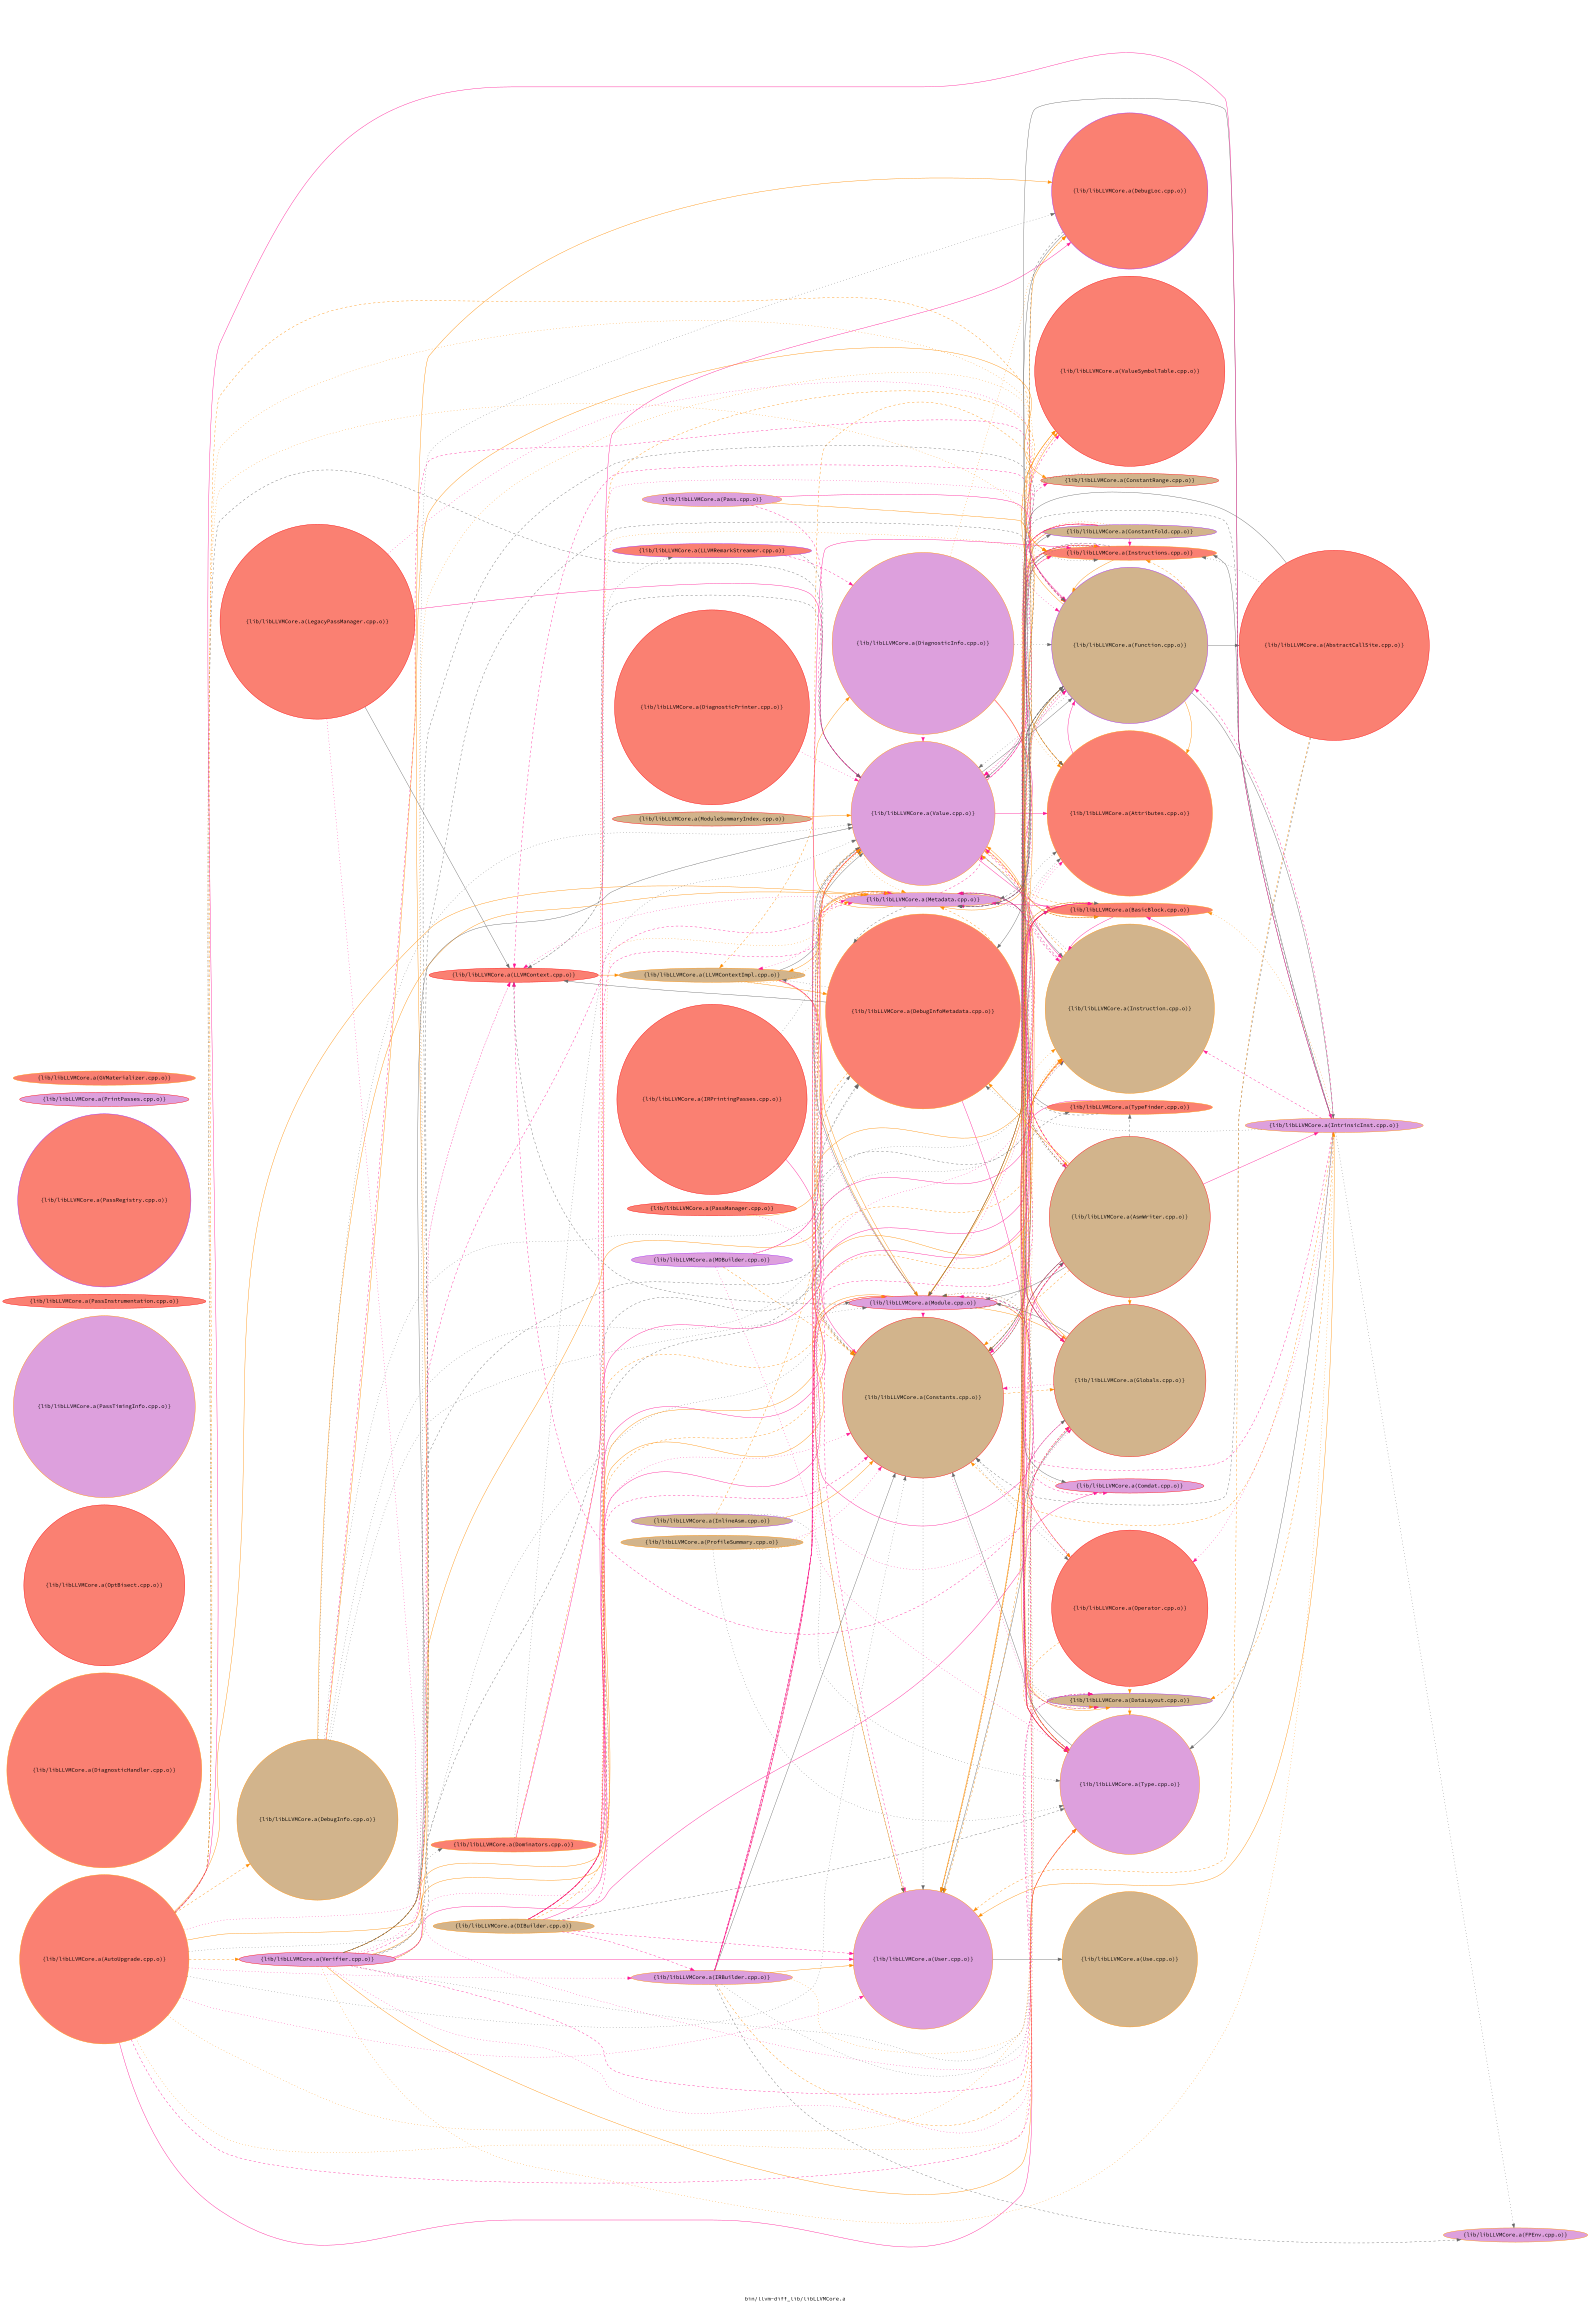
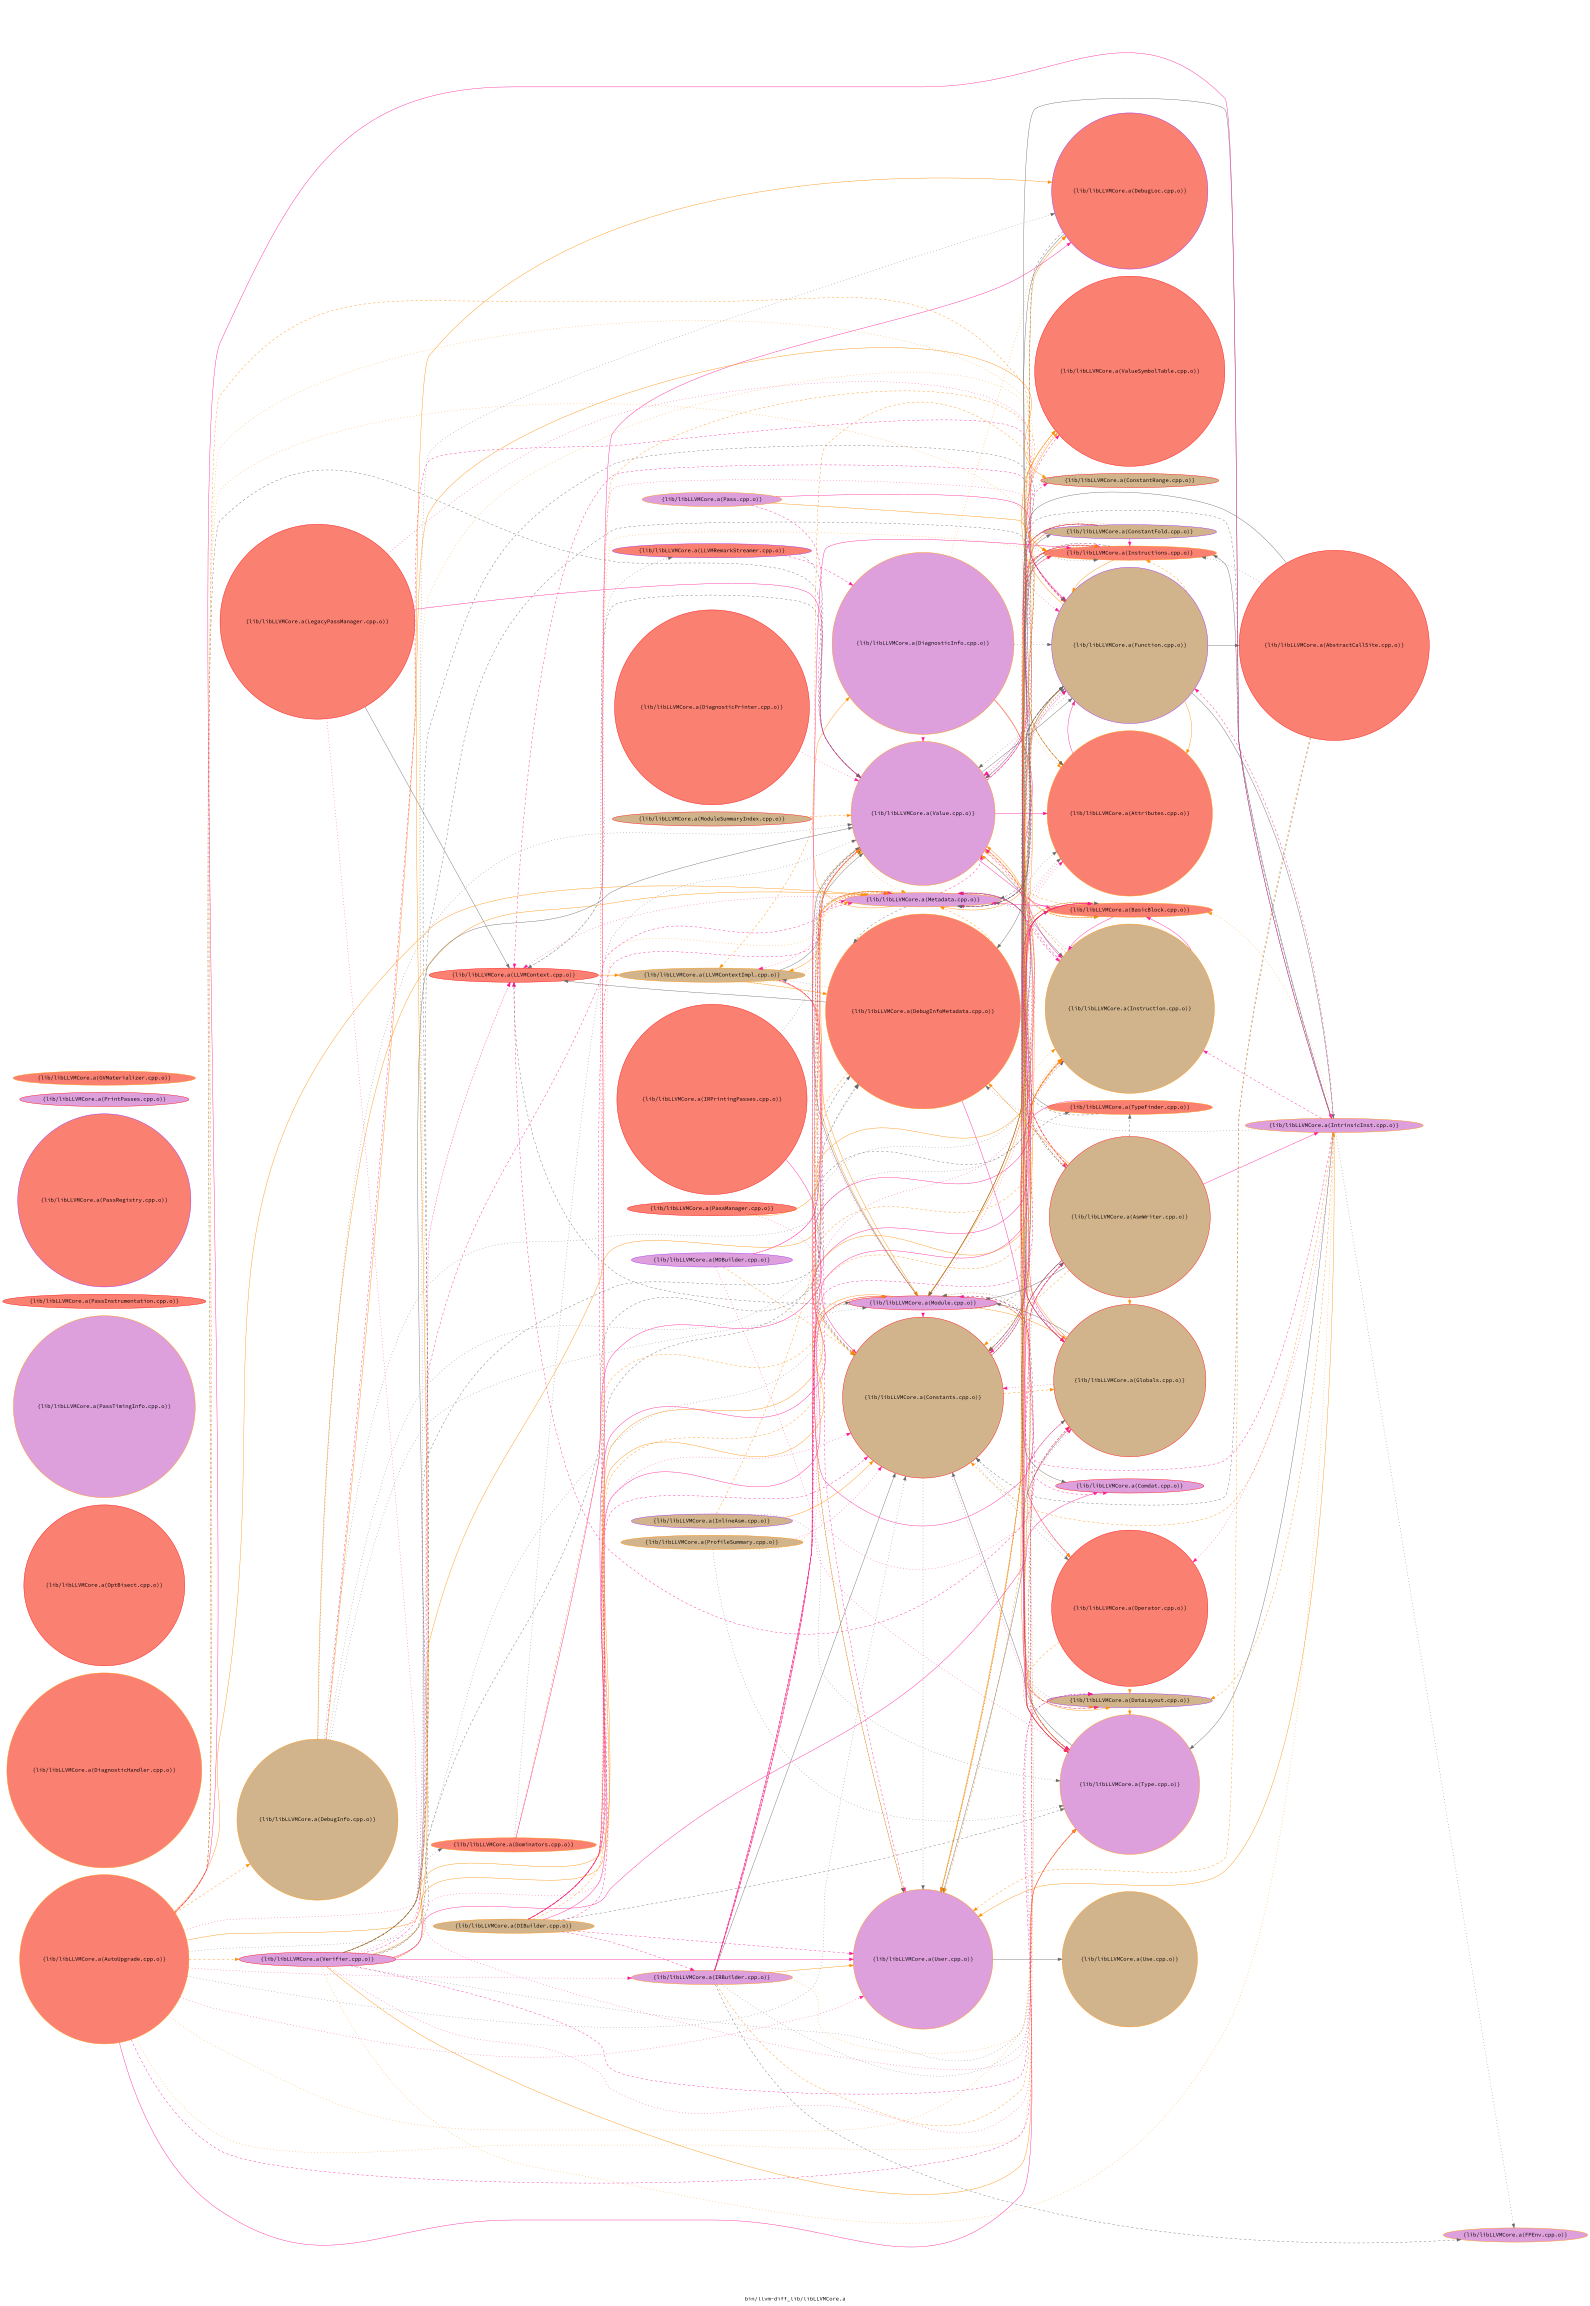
edge "{lib/libLLVMCore.a(ModuleSummaryIndex.cpp.o)}" -> "{lib/libLLVMCore.a(Value.cpp.o)}": style solid -> dashed
edge "{lib/libLLVMCore.a(ConstantFold.cpp.o)}" -> "{lib/libLLVMCore.a(Type.cpp.o)}": color deeppink -> gray40
